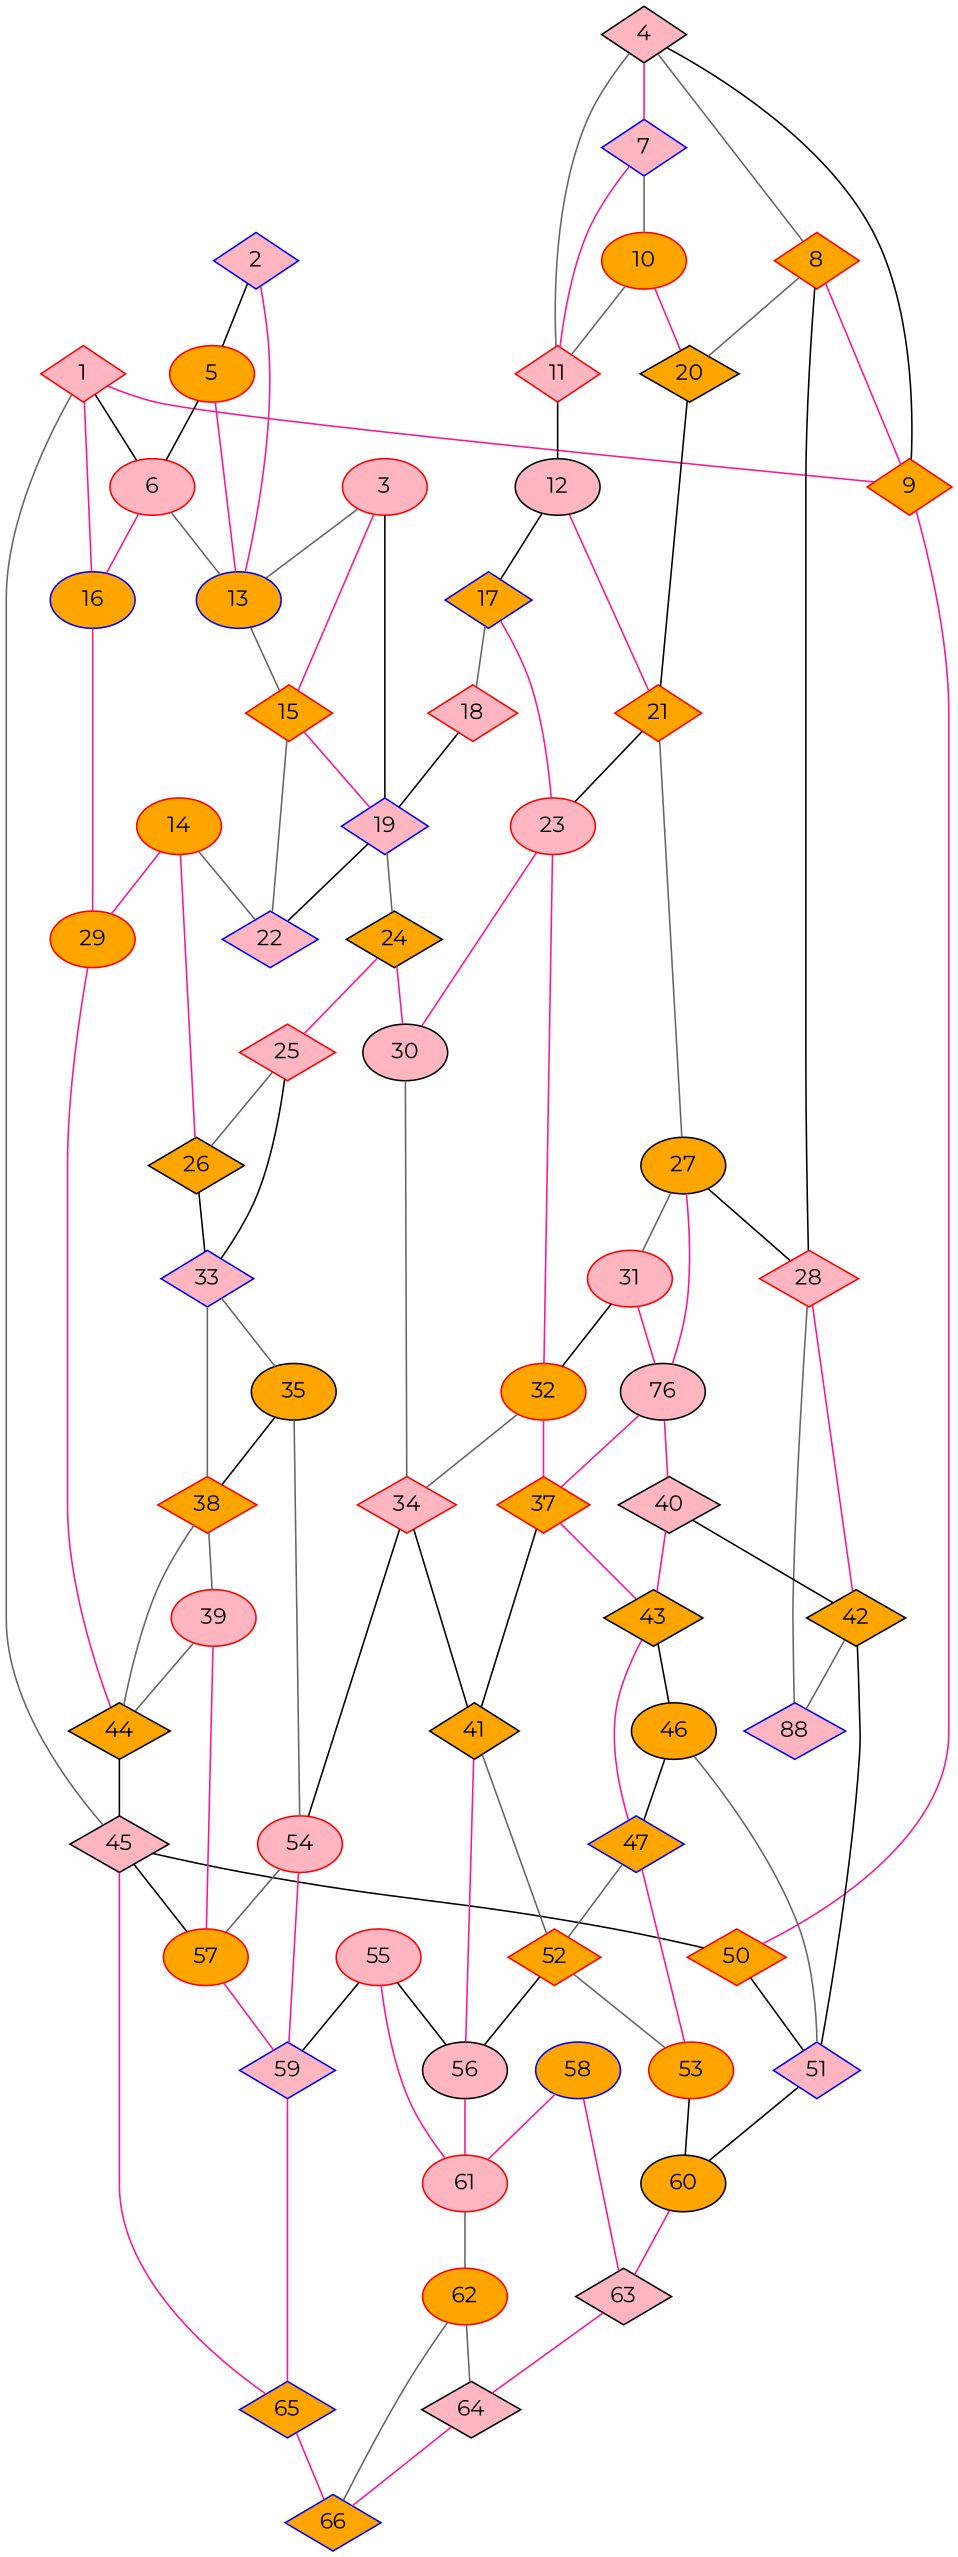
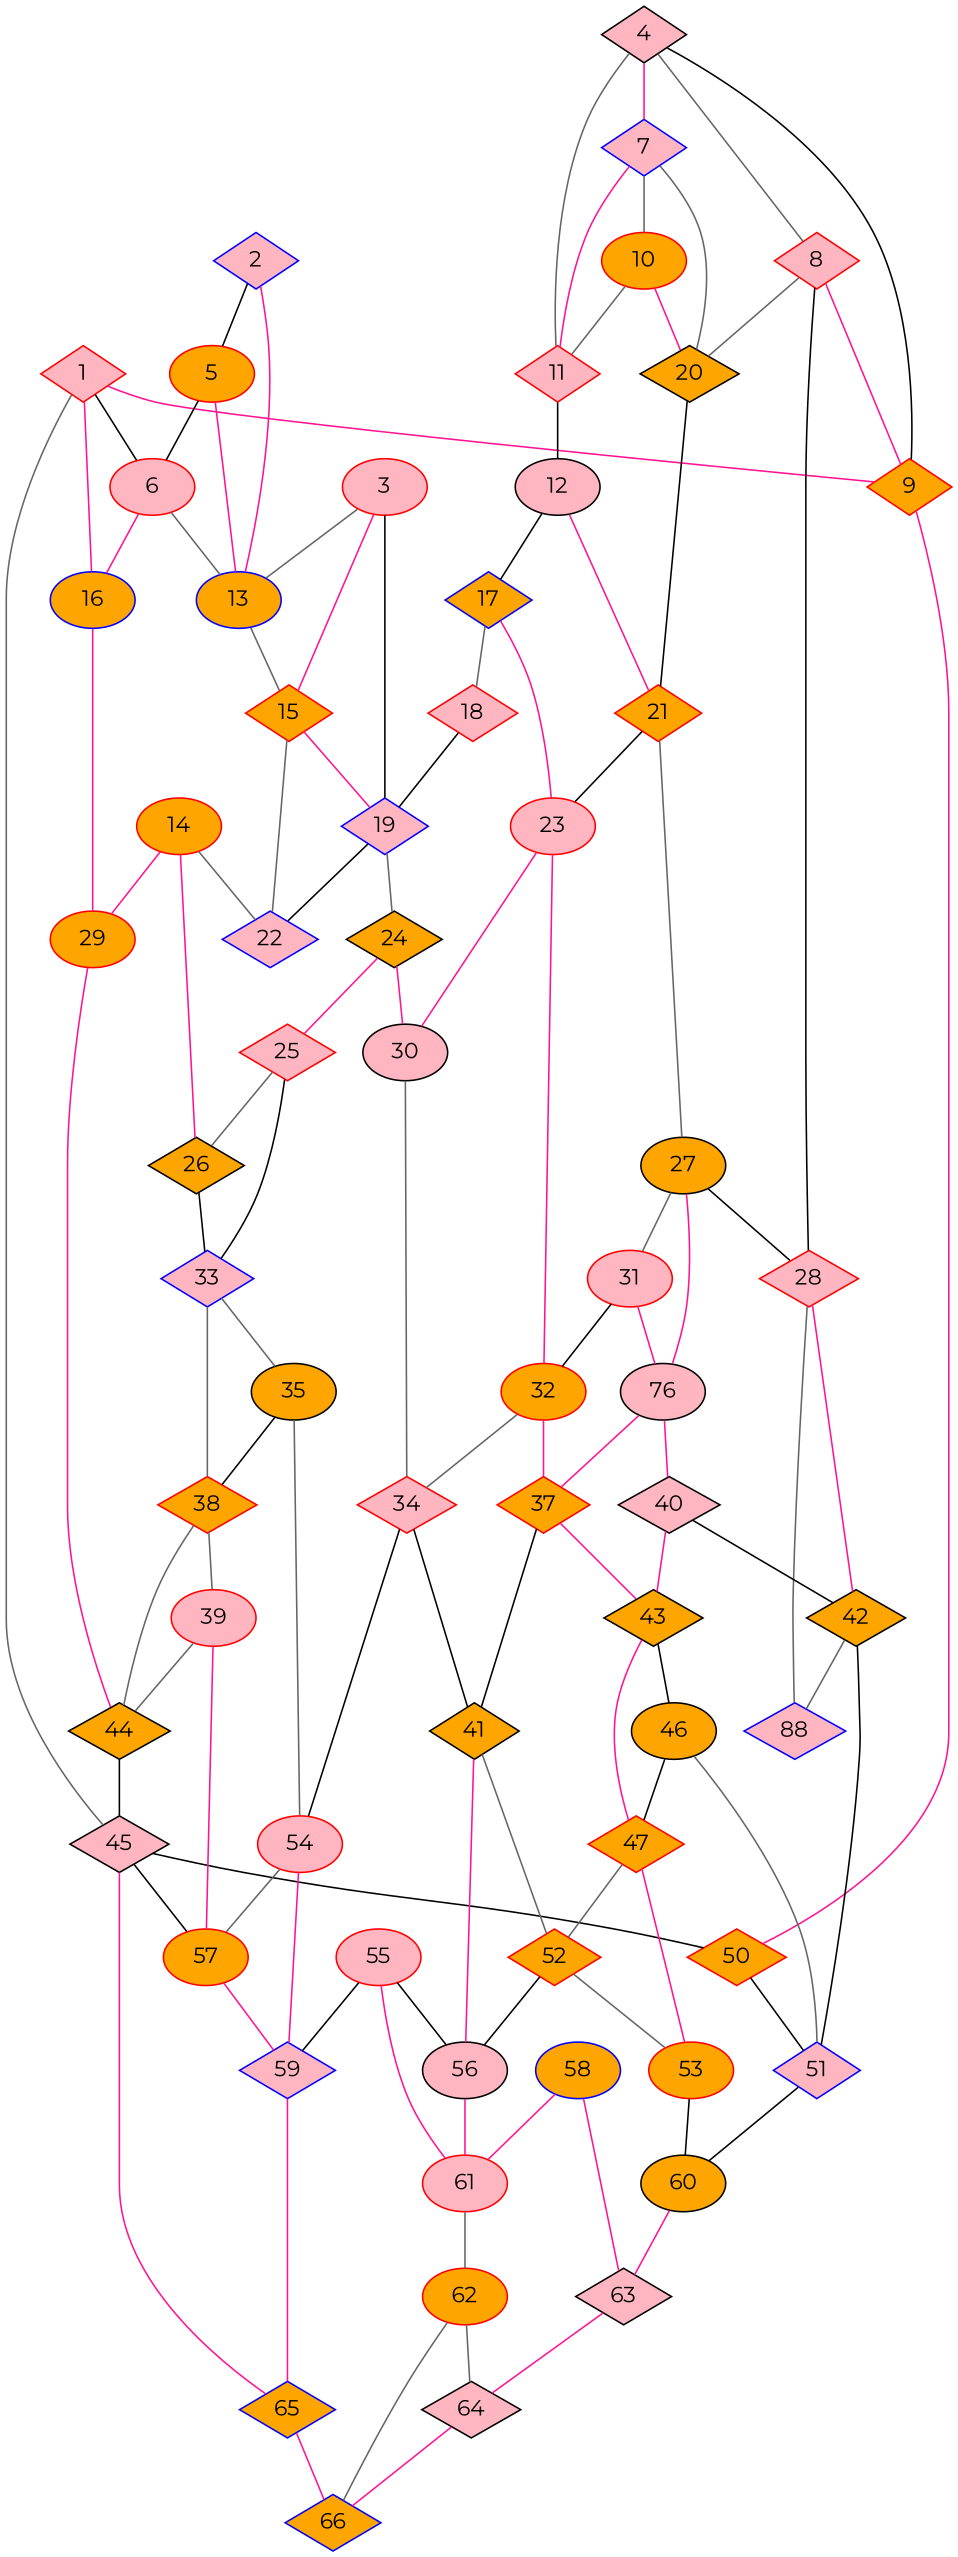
edge "7" -- "20": added
node "8": fillcolor orange -> lightpink
node "47": color blue -> red
